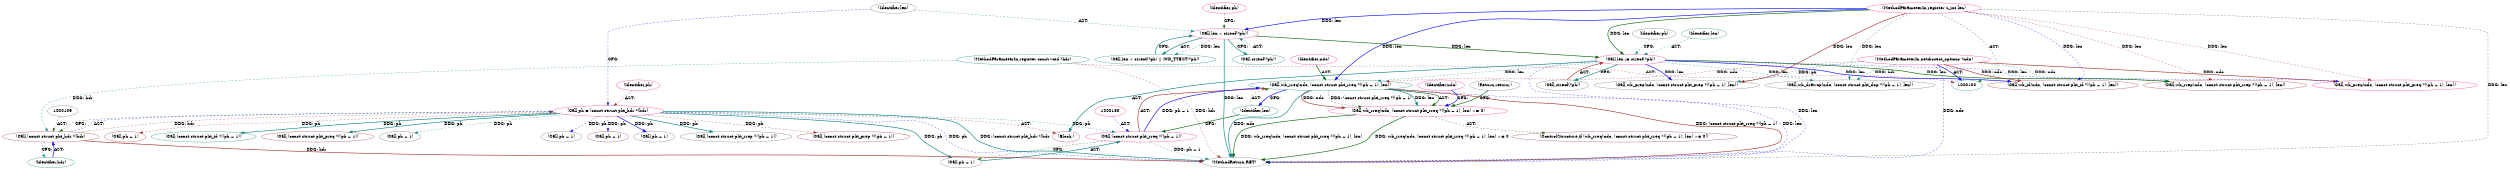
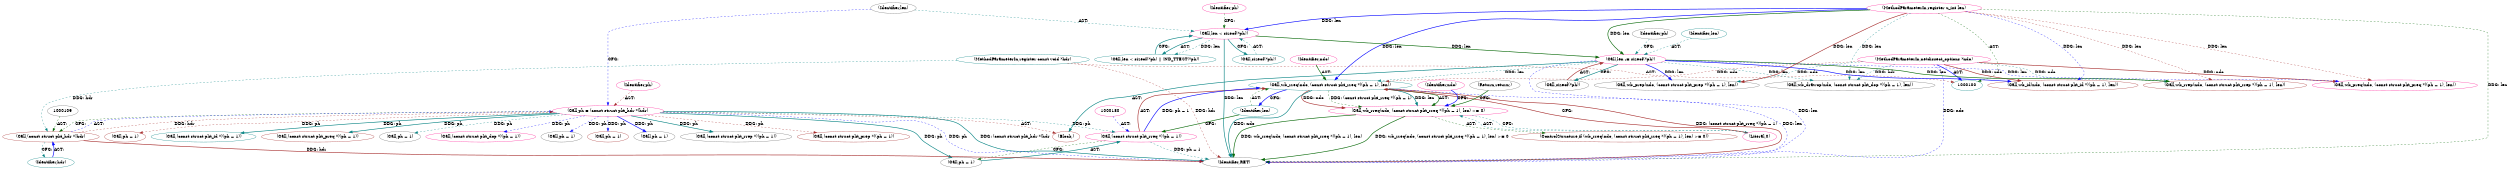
edge "(MethodParameterIn,netdissect_options *ndo)" -> "(Call,wb_prep(ndo, (const struct pkt_prep *)(ph + 1), len))": label "DDG: ph" -> "DDG: ndo"
node "(Call,(const struct pkt_dop *)(ph + 1))": added
node "(Literal,0)": added
node "(MethodReturn,RET)": label "(MethodReturn,RET)" -> "(Identifier,RET)"
